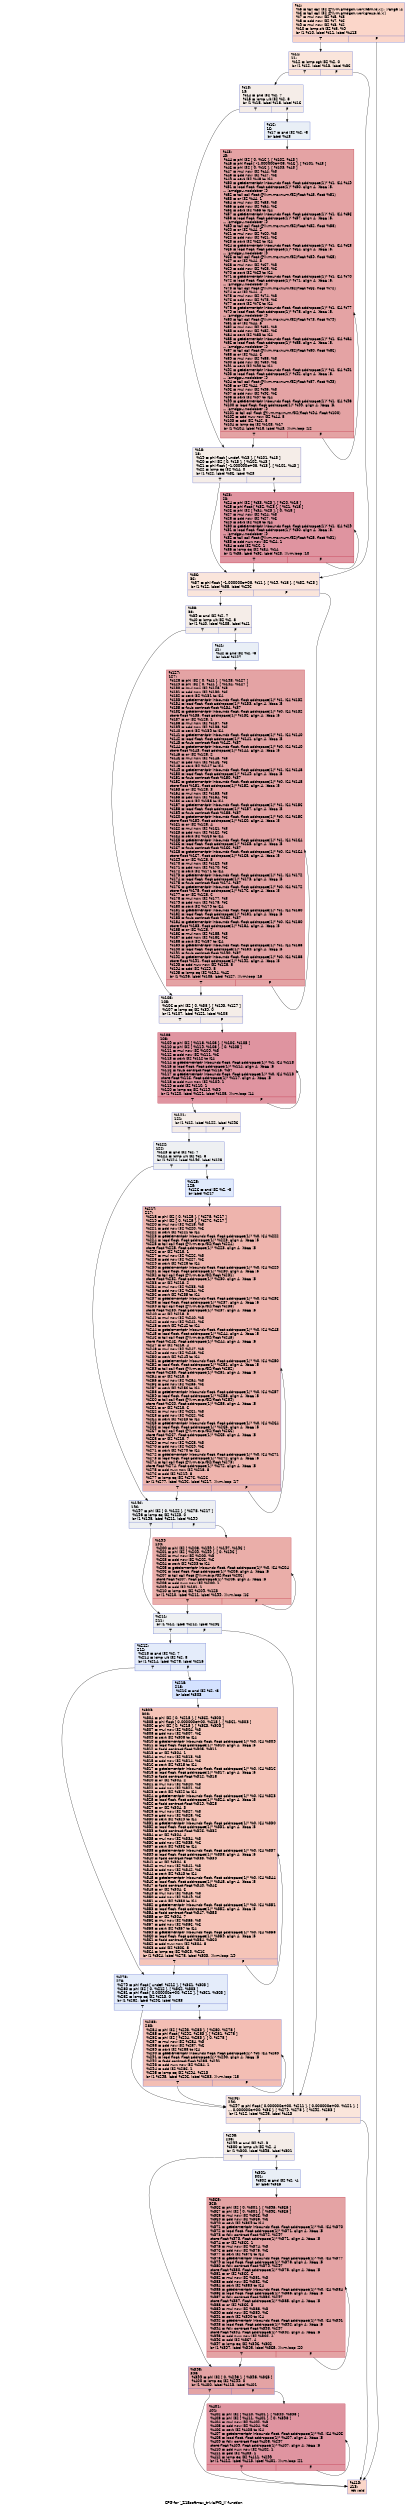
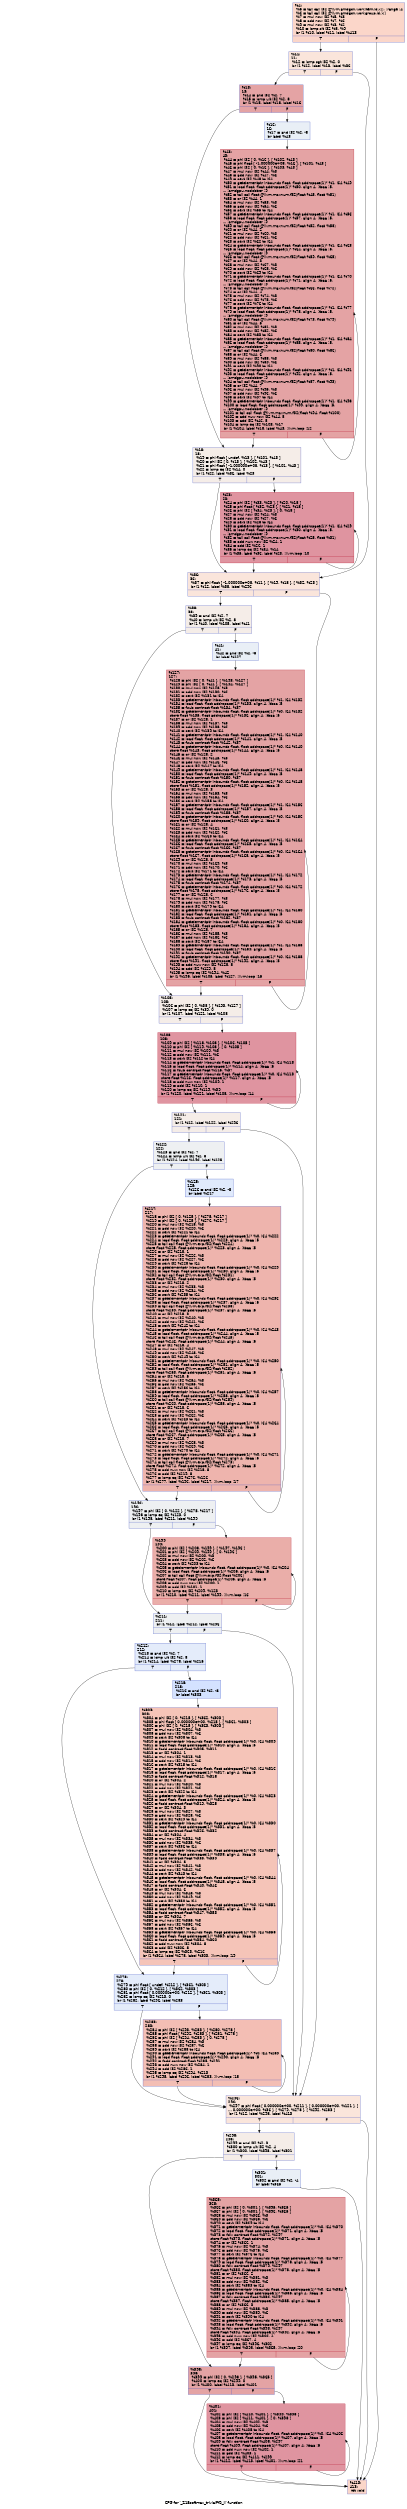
node "%13:": fillcolor #e8d6cc70 -> #c32e3170
edge "%121:" -> "%296:": added
edge "%301:" -> "%365:": now "%301:" -> "%413:"
